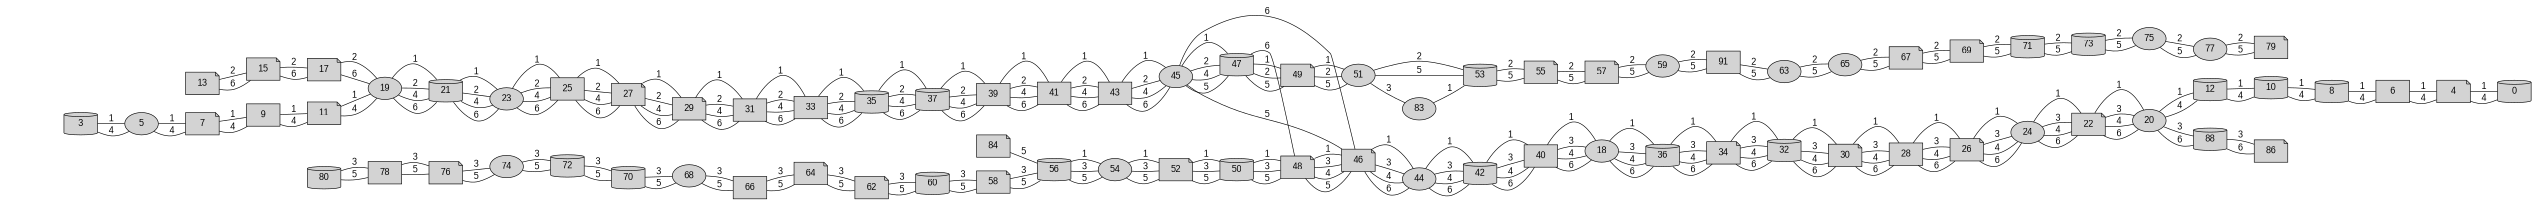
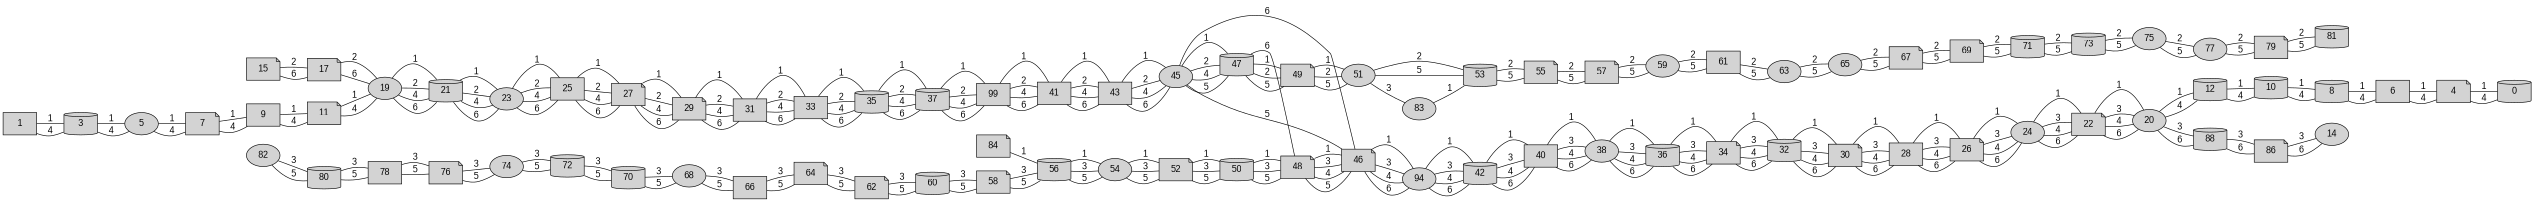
node "81": added
node "91": label "91" -> "61"
node "13": removed
node "39": label "39" -> "99"
node "1": added
node "14": added
node "18": label "18" -> "38"
edge "84" -- "56": label "5" -> "1"
node "82": added
node "44": label "44" -> "94"
